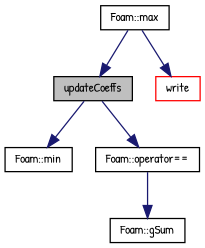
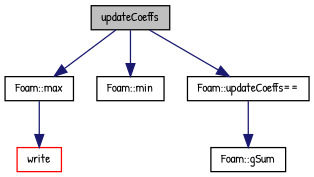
edge "Foam::max" -> "updateCoeffs": reversed
node "Foam::operator==": label "Foam::operator==" -> "Foam::updateCoeffs=="
